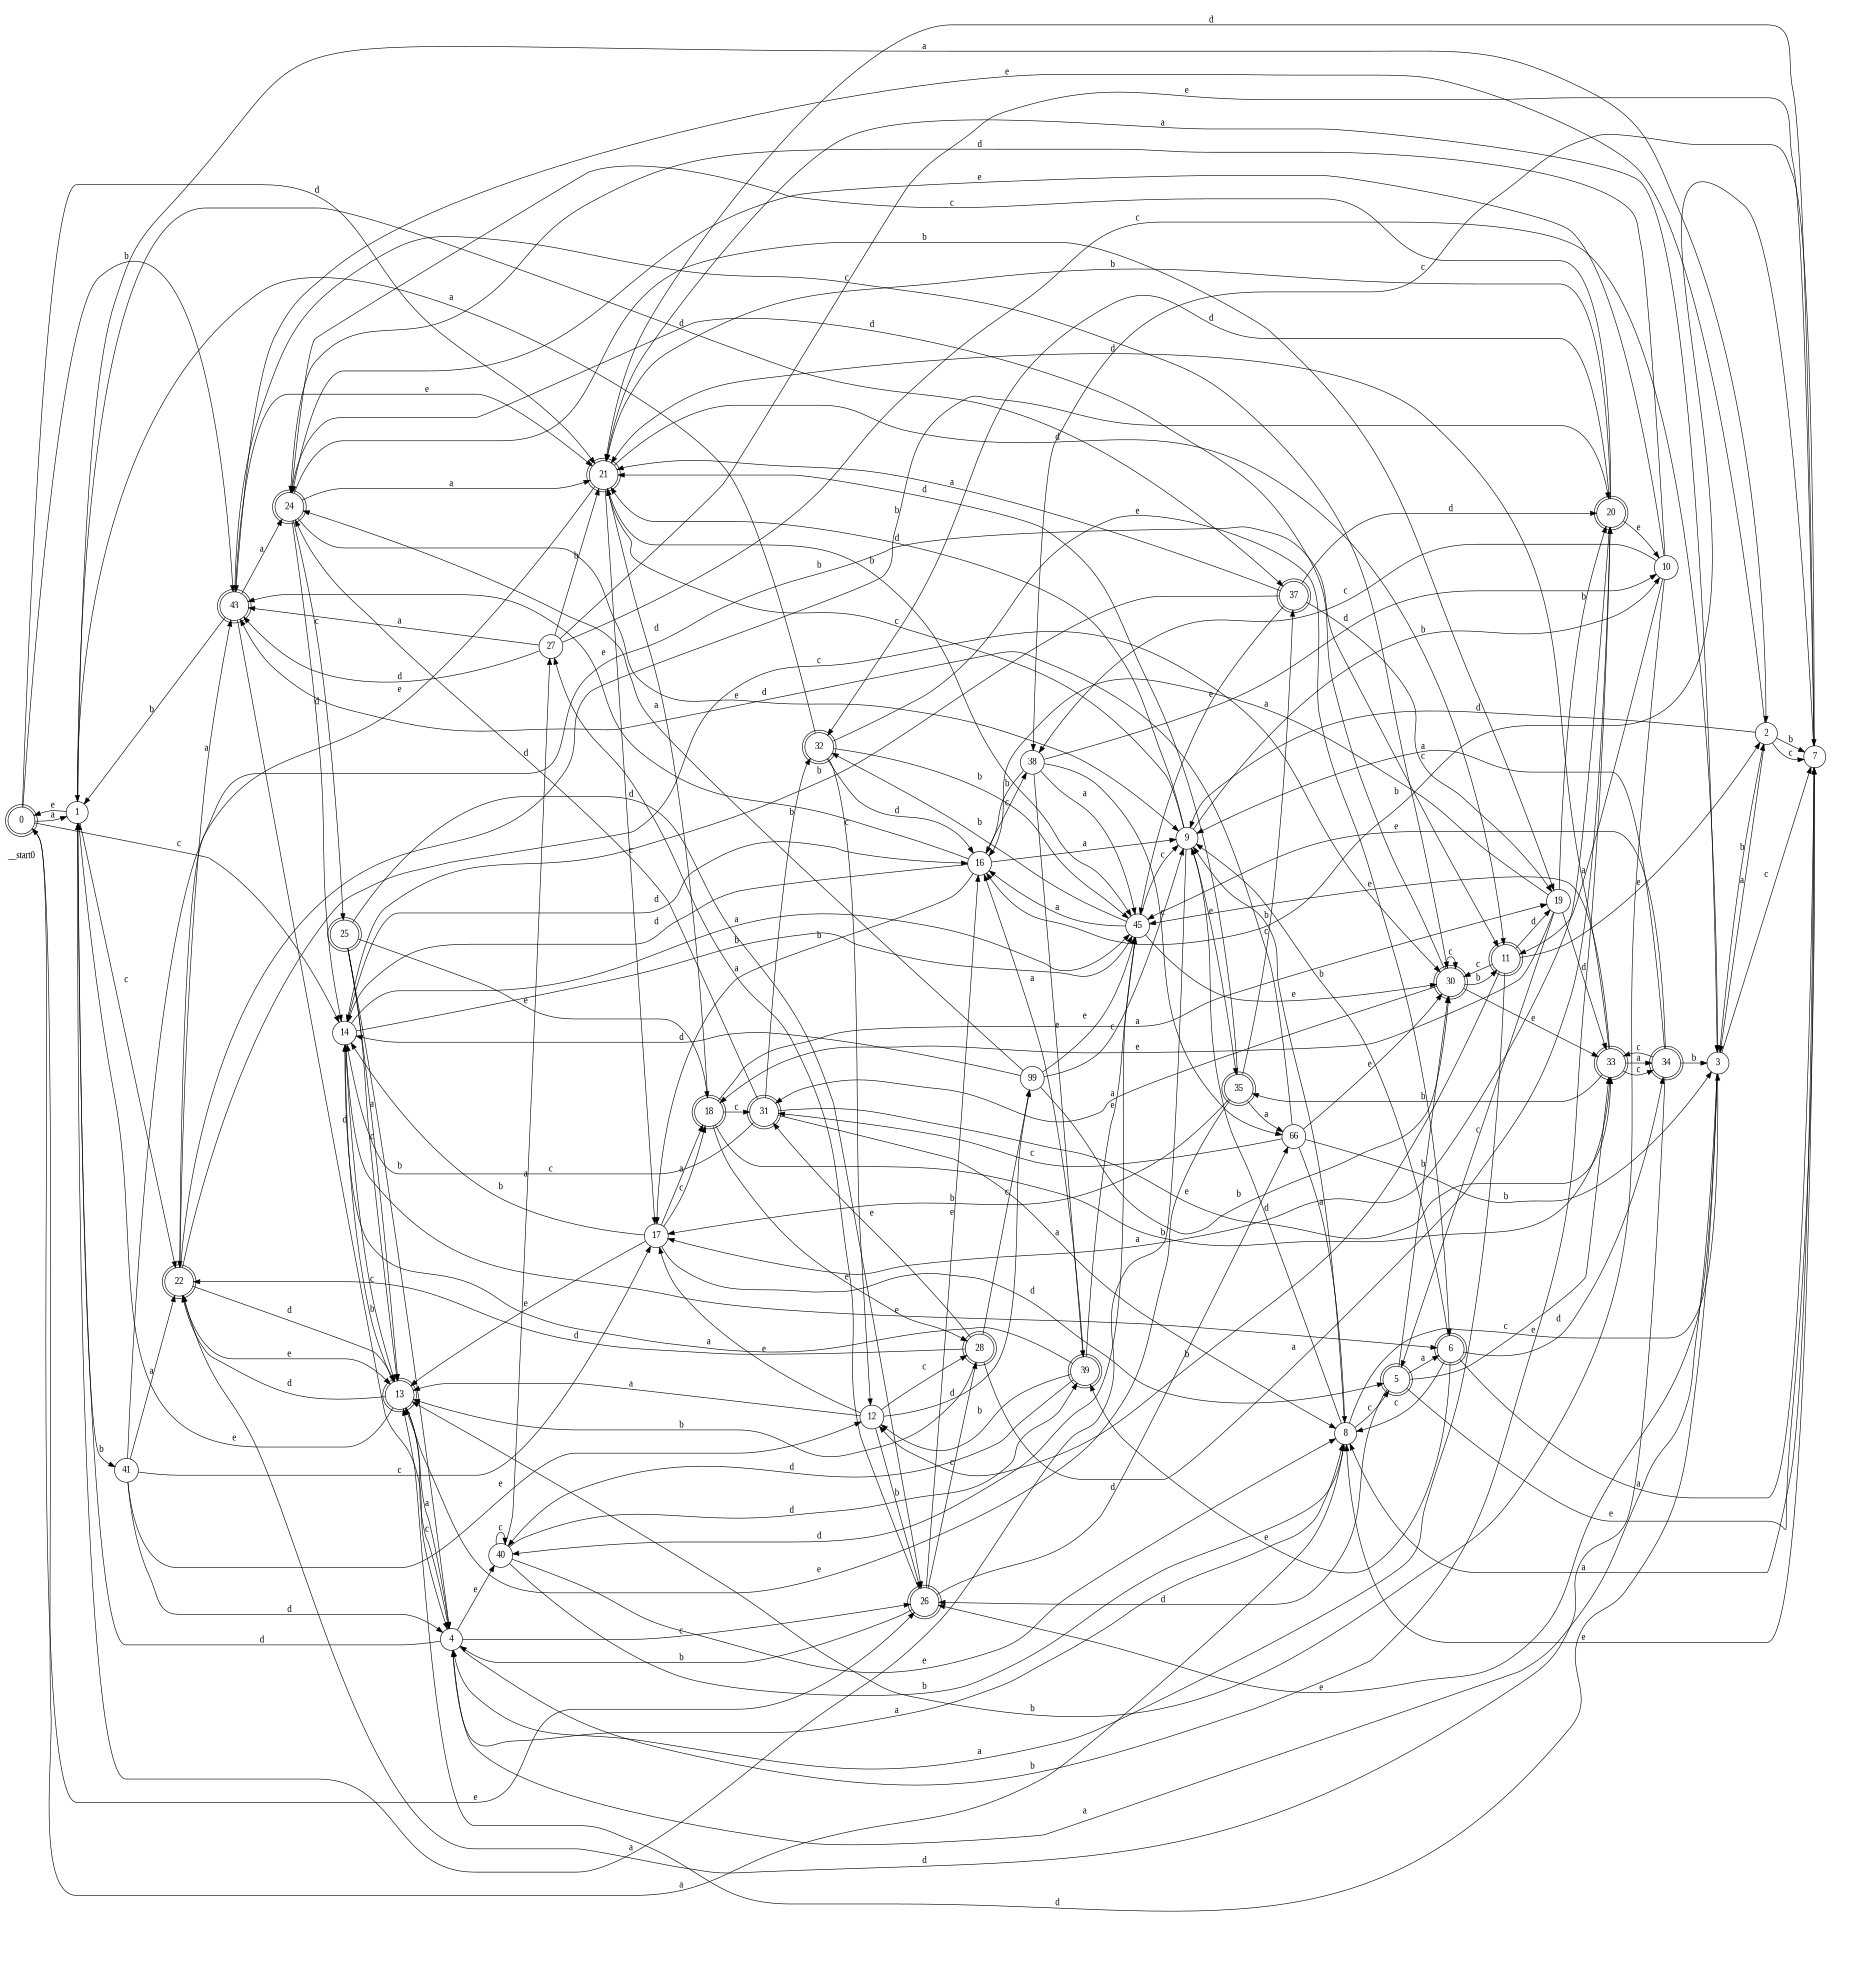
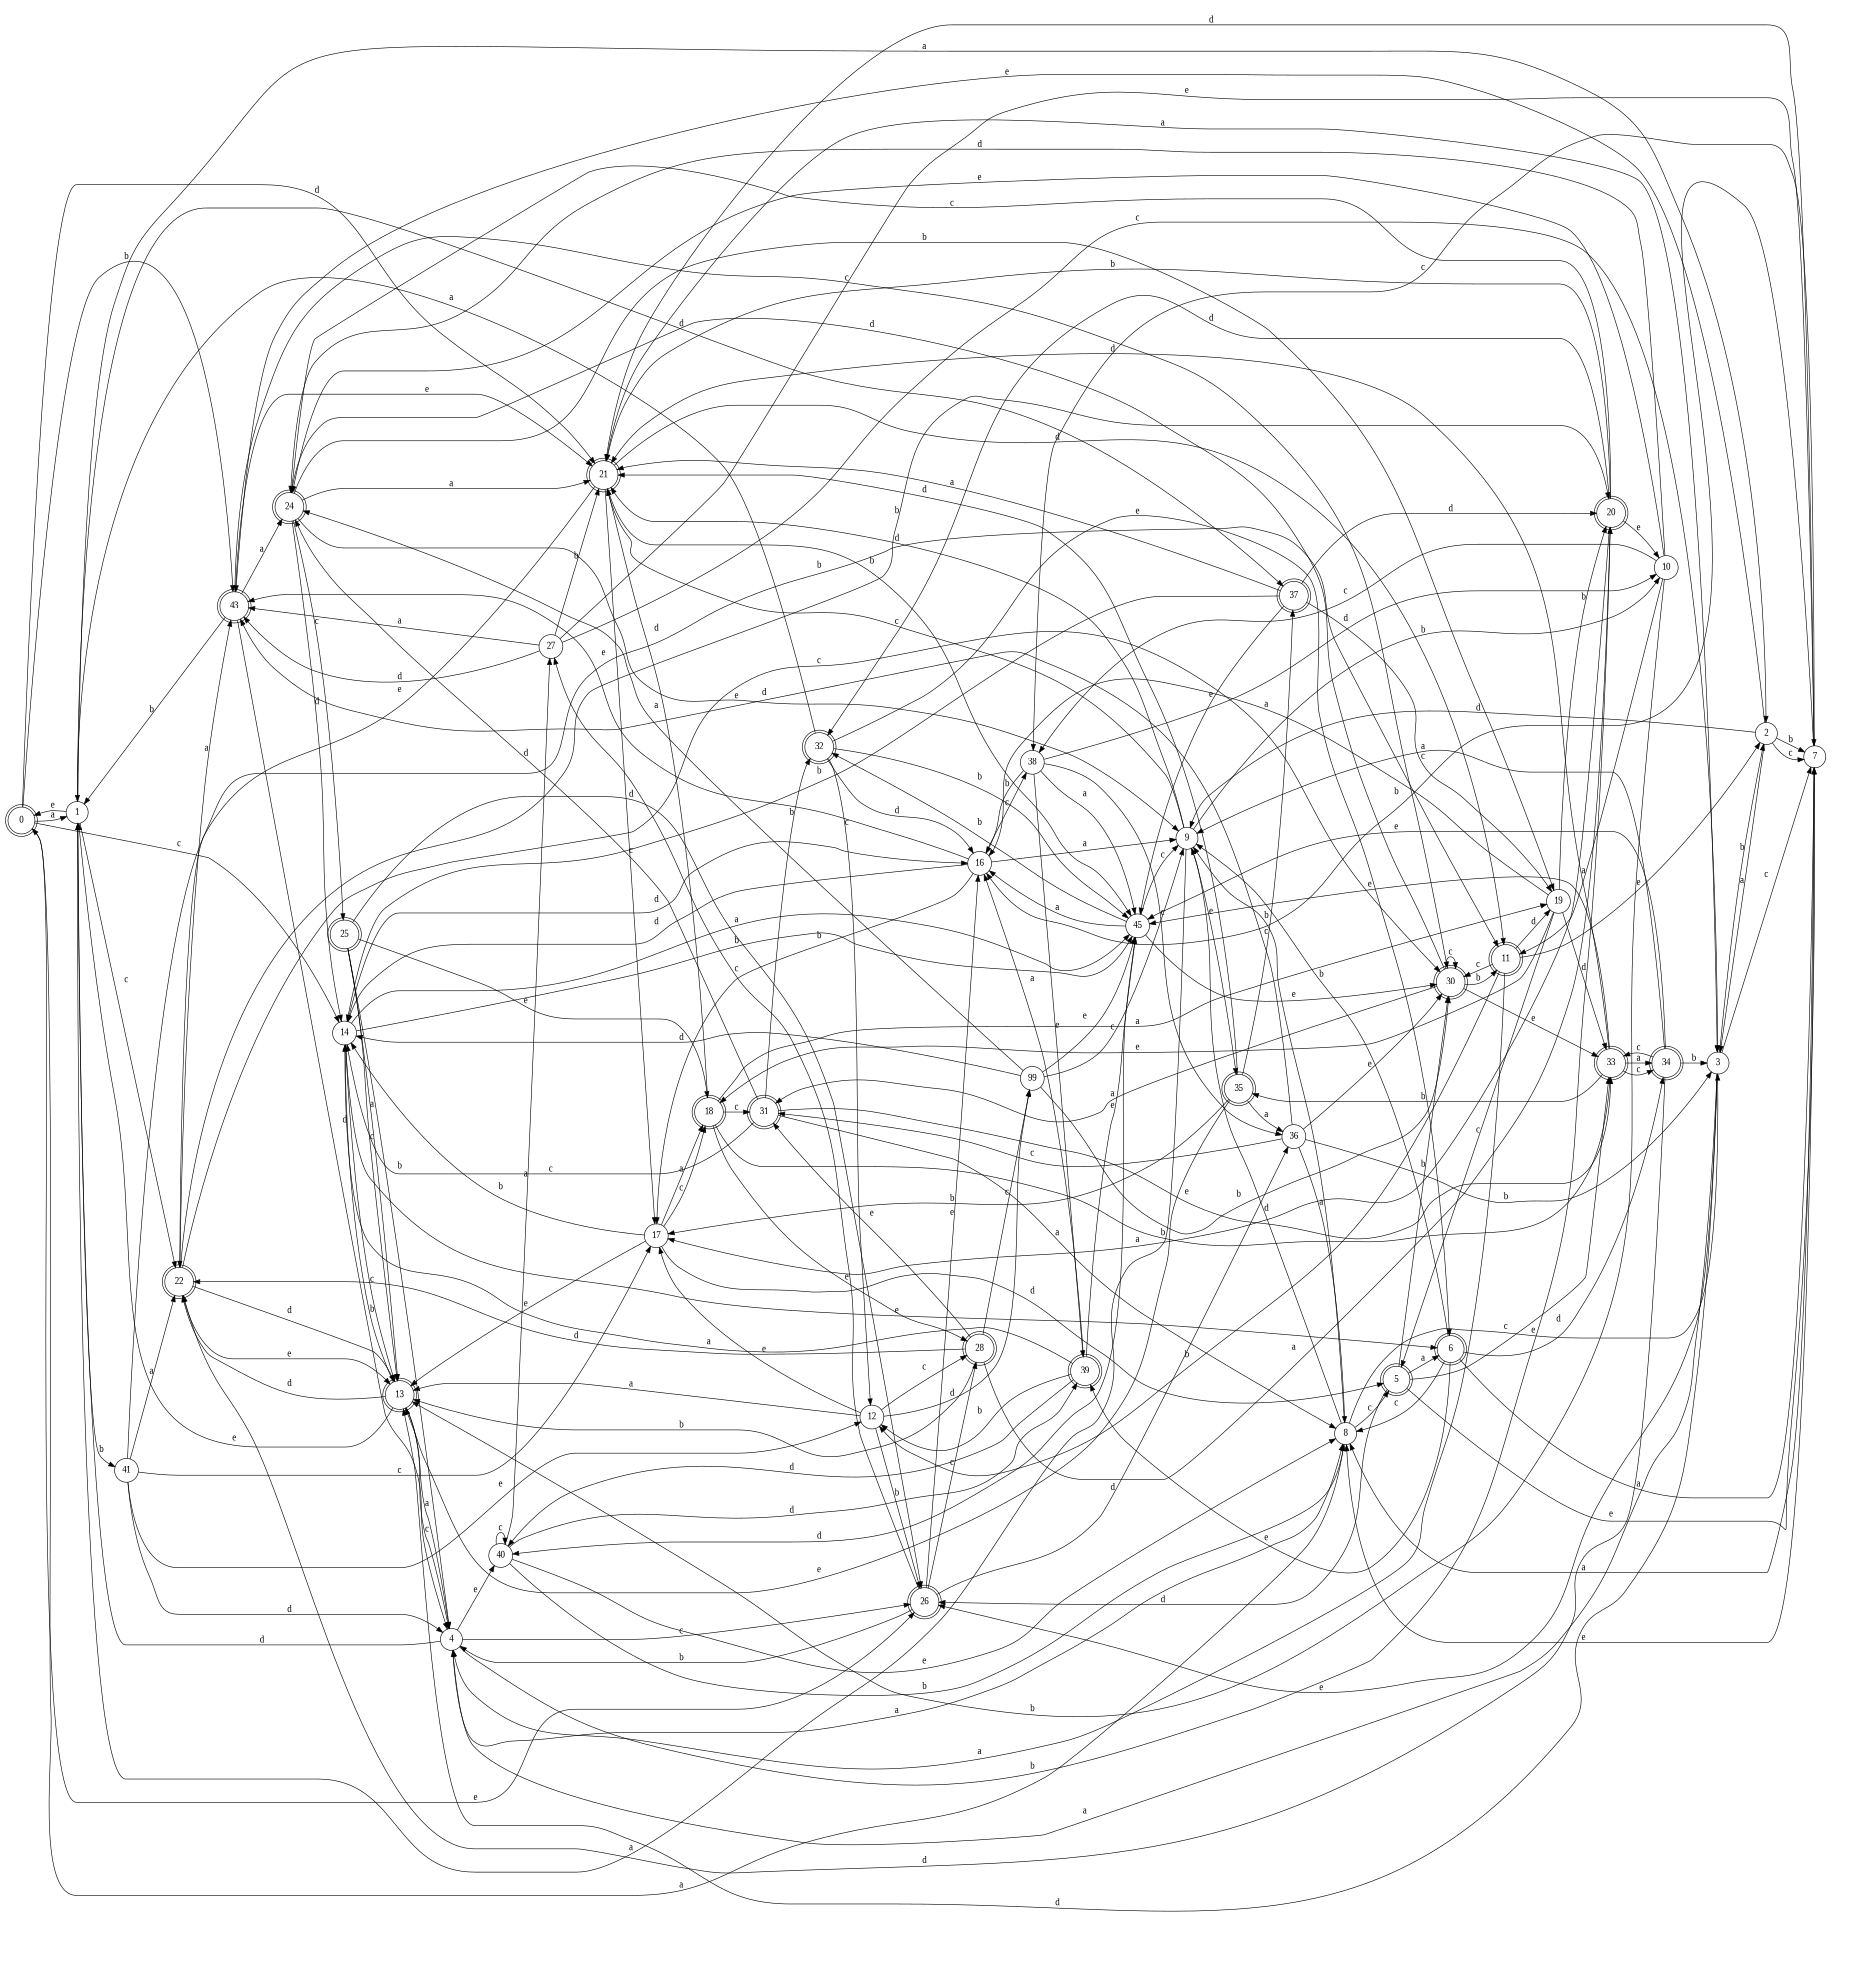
node "__start0": removed
edge "26" -> "27": label "a" -> "c"
node "66": label "66" -> "36"
